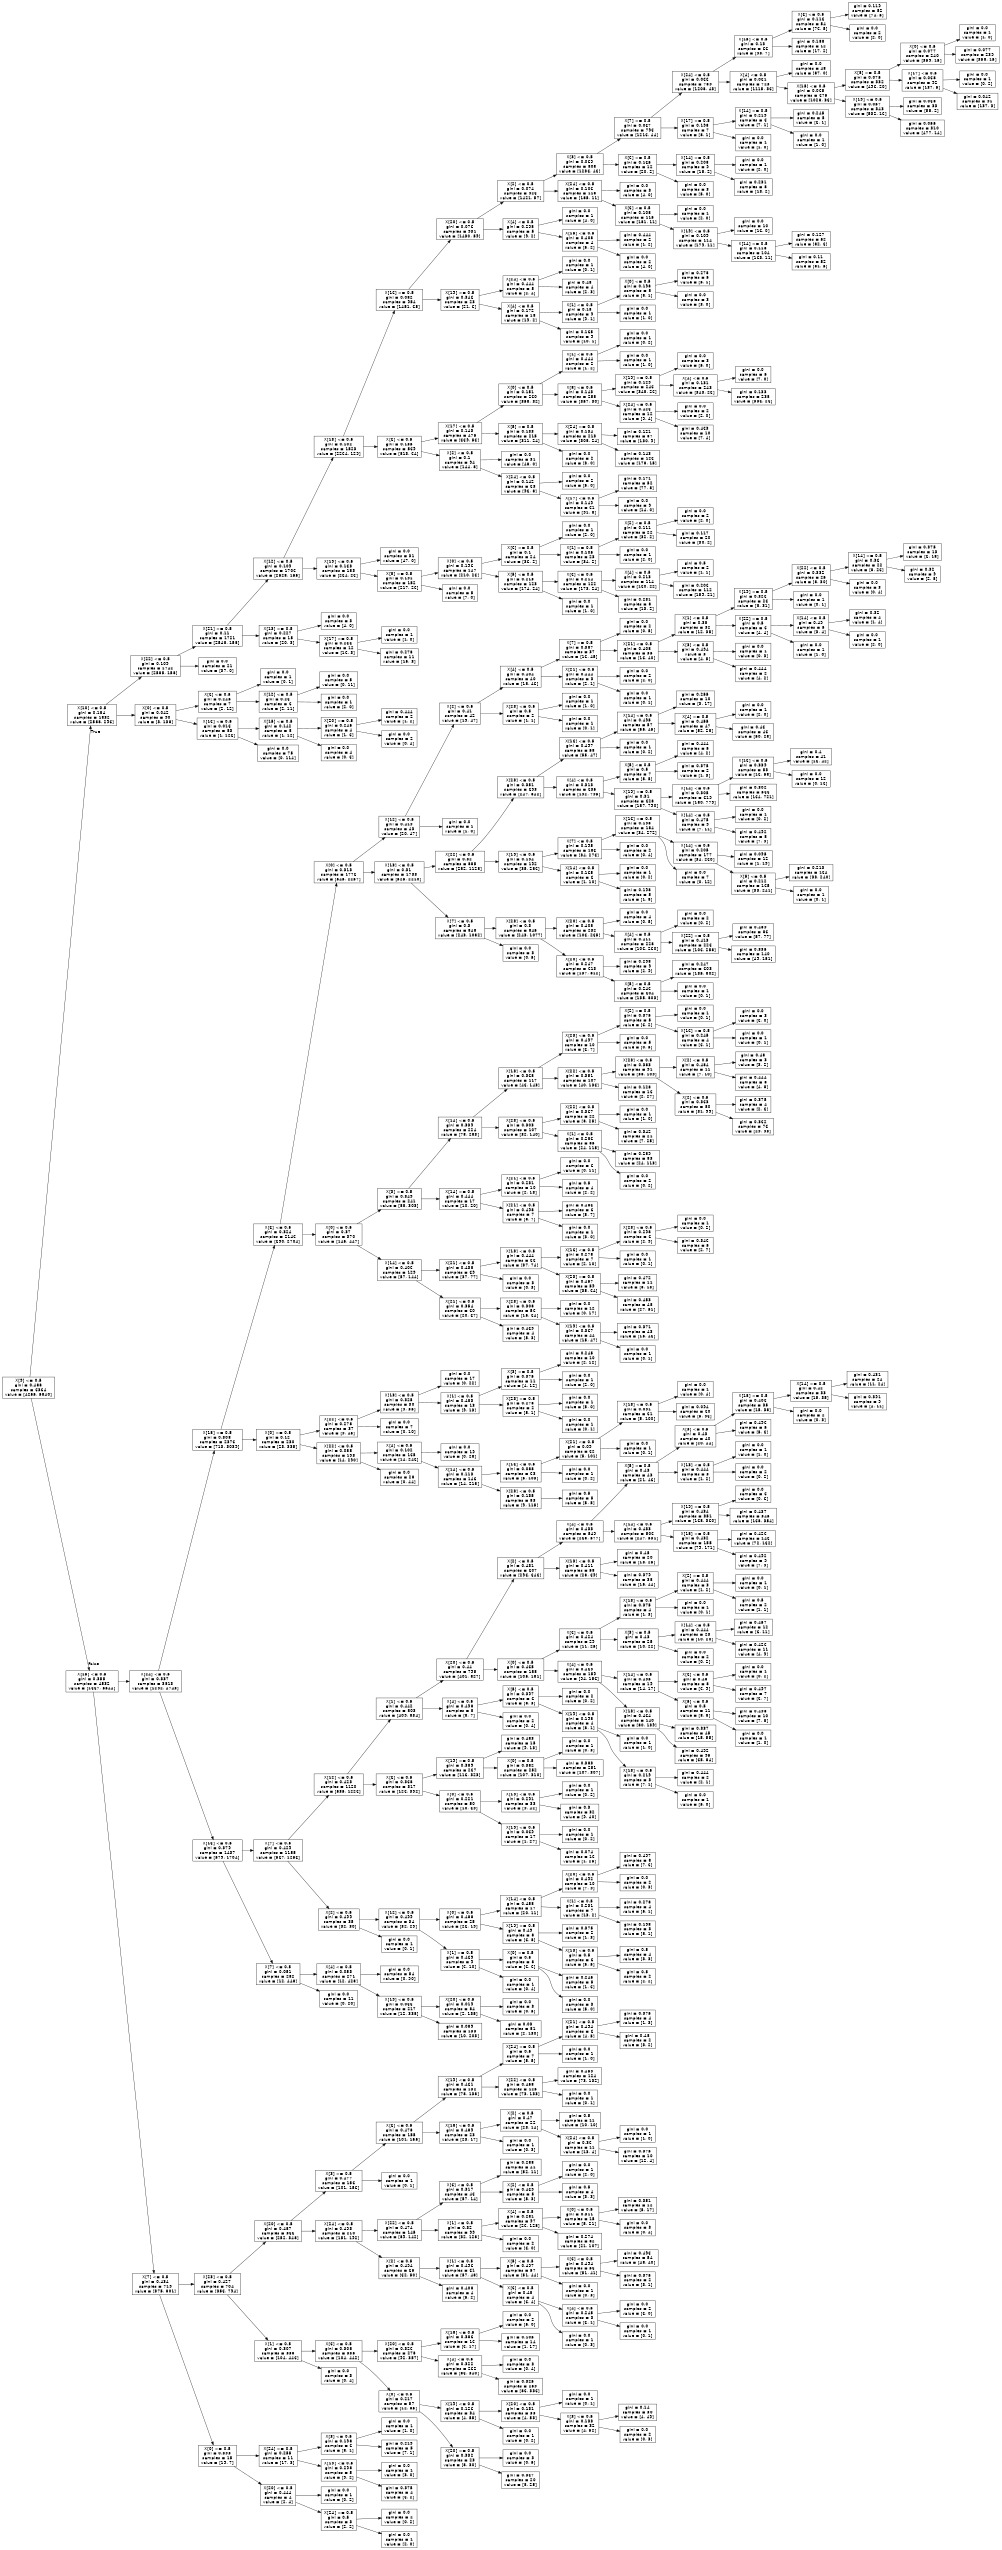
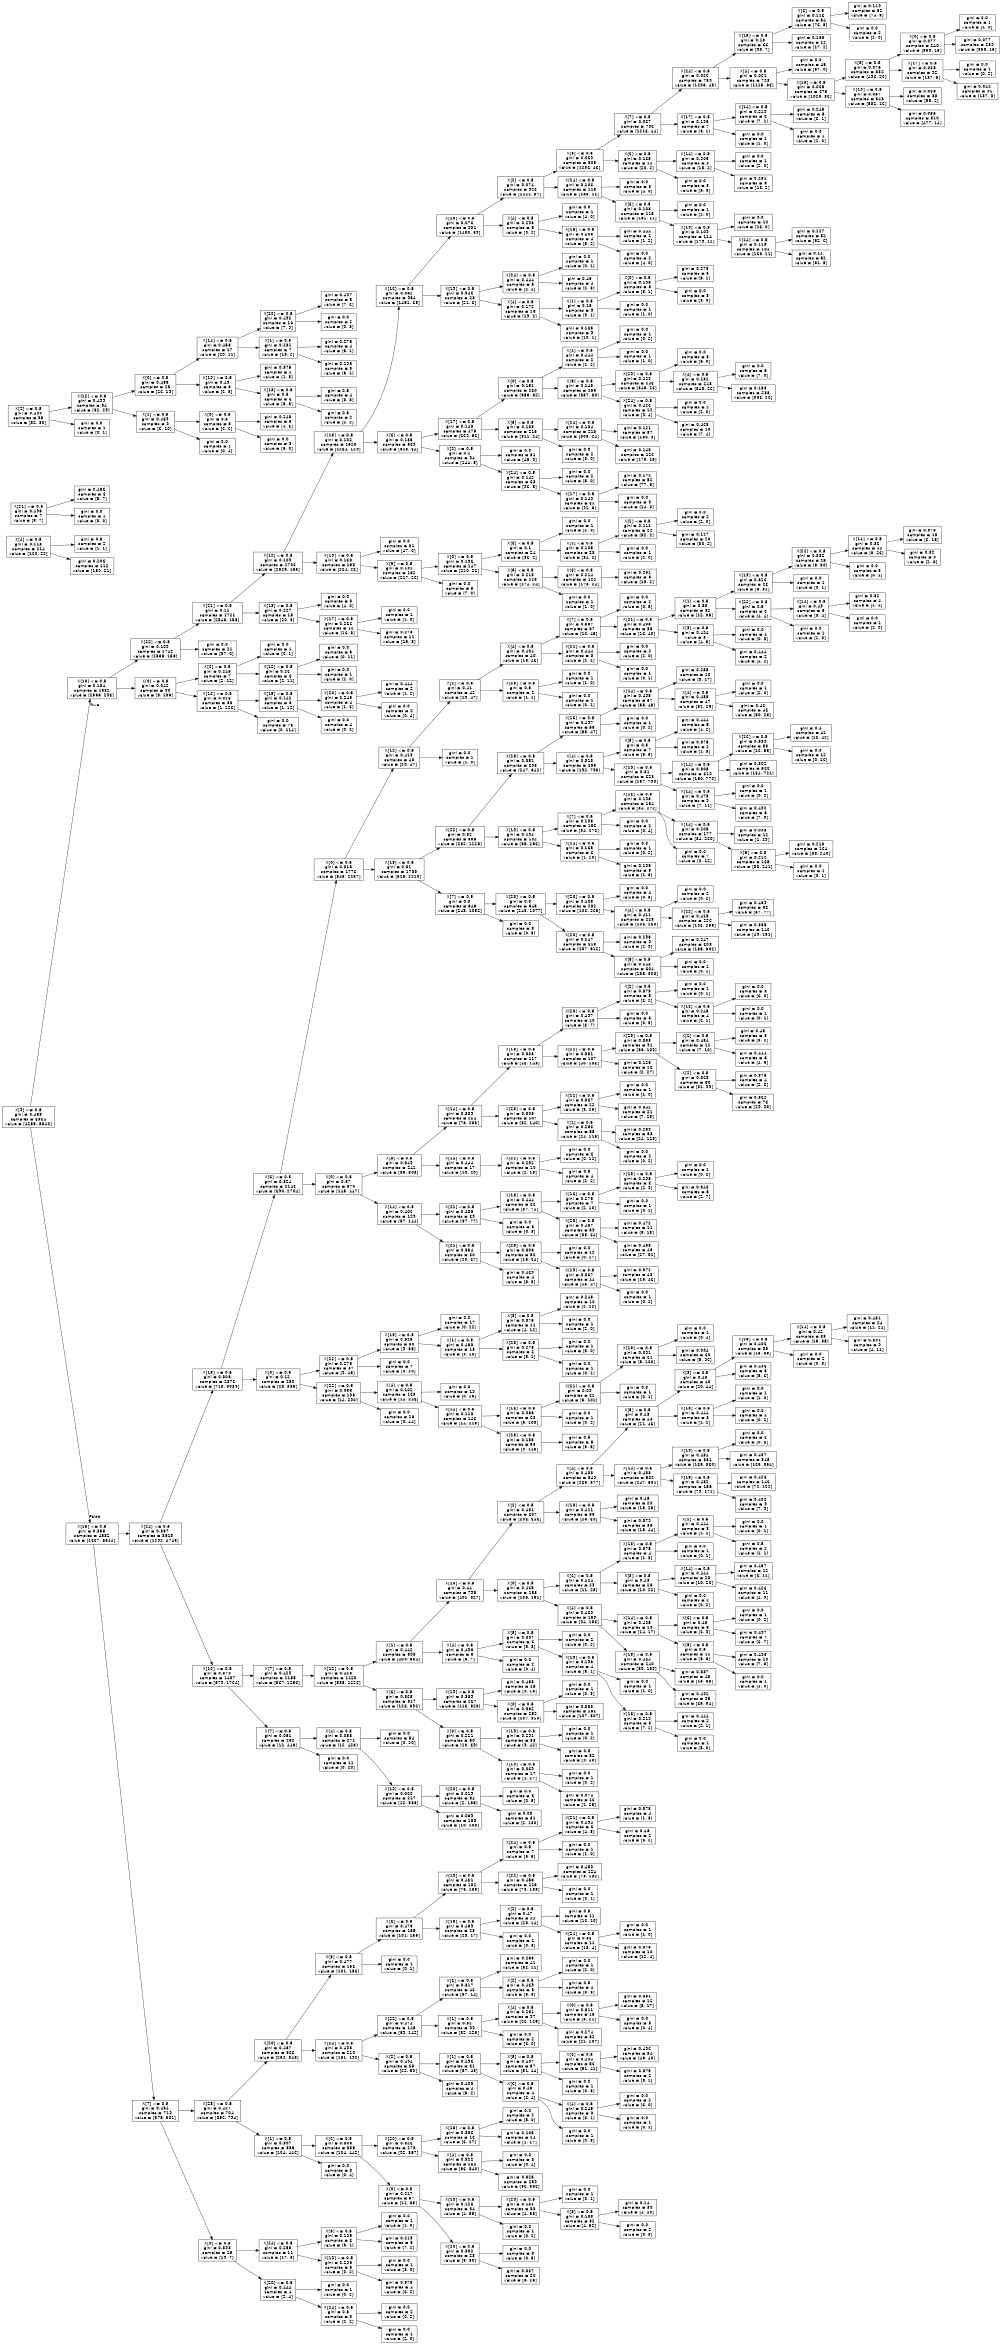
edge "X[6] <= 0.5 gini = 0.214 samples = 122 value = [173, 24]" -> "X[4] <= 0.5 gini = 0.213 samples = 114 value = [160, 22]": removed
edge "X[14] <= 0.5 gini = 0.444 samples = 17 value = [10, 20]" -> "X[21] <= 0.5 gini = 0.498 samples = 7 value = [8, 7]": removed
edge "X[7] <= 0.5 gini = 0.429 samples = 1155 value = [567, 1256]" -> "X[2] <= 0.5 gini = 0.499 samples = 35 value = [32, 30]": removed
